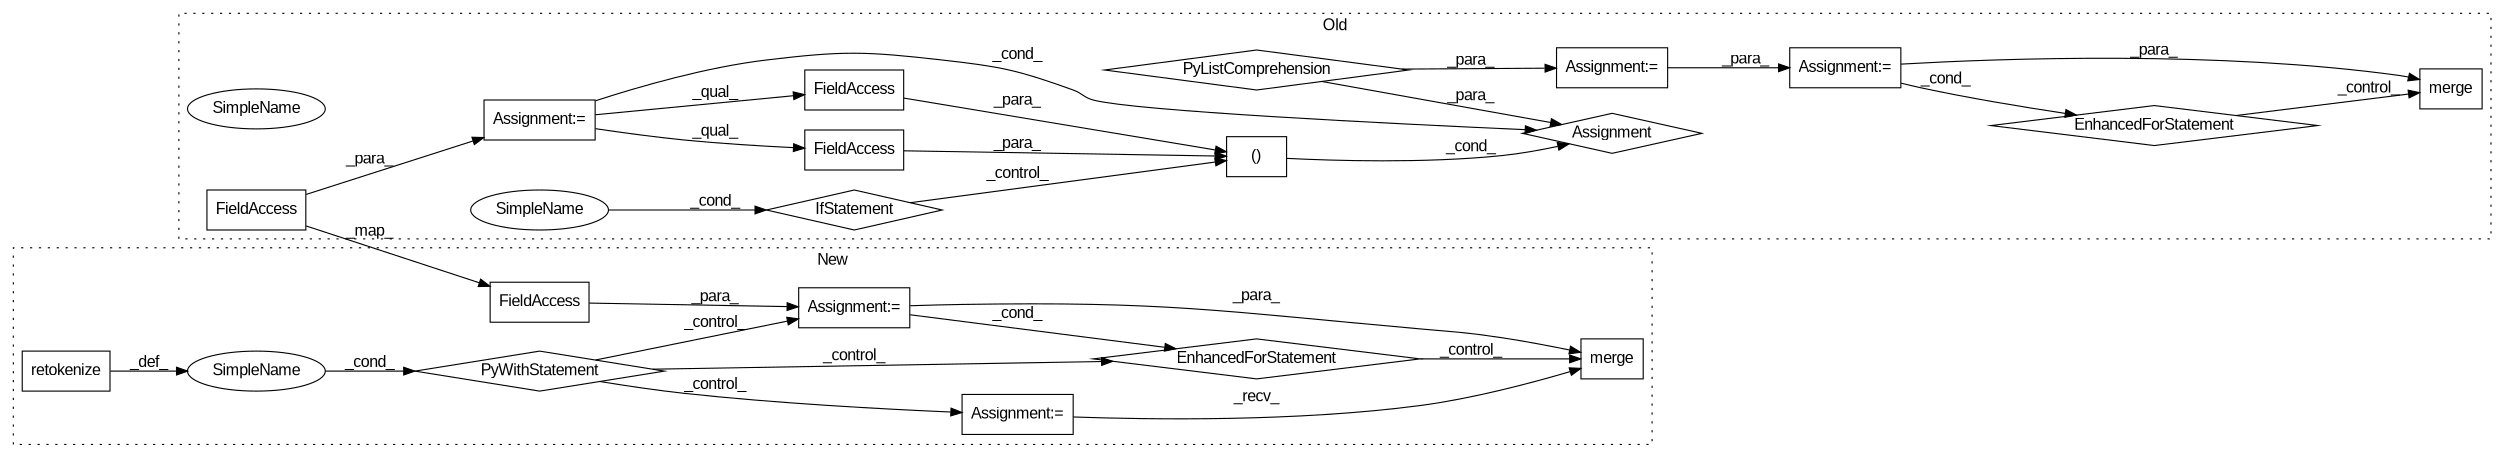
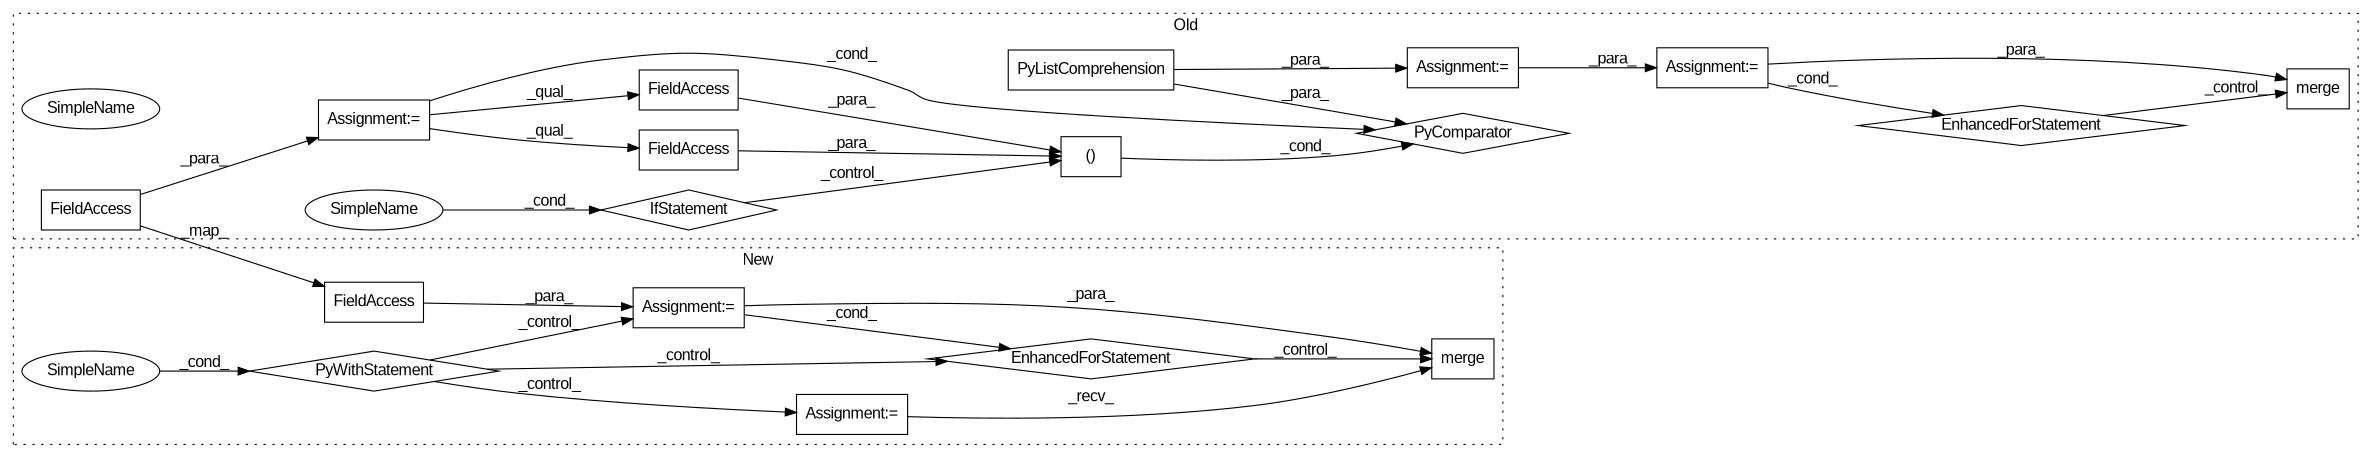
node "PyListComprehension": shape diamond -> box
node "Assignment": label "Assignment" -> "PyComparator"
node "retokenize": removed
